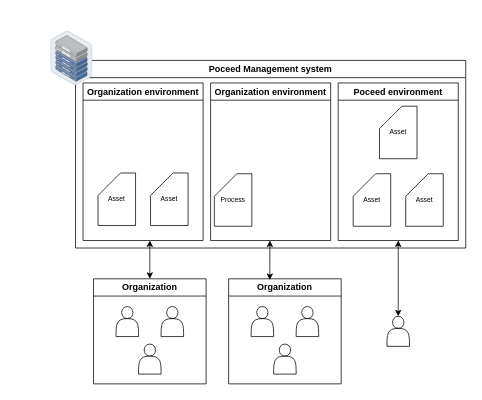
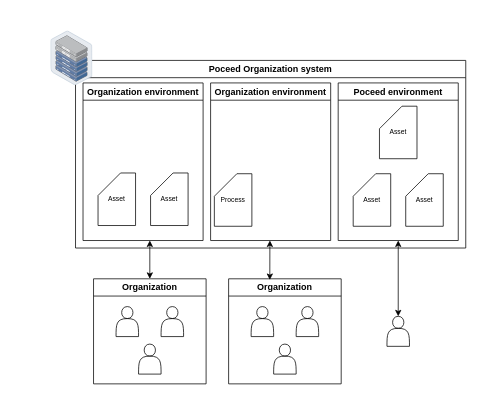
node "Poceed Management system": label "Poceed Management system" -> "Poceed Organization system"
